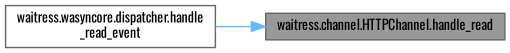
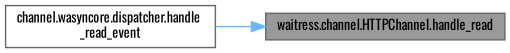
node "waitress.wasyncore.dispatcher.handle _read_event": label "waitress.wasyncore.dispatcher.handle _read_event" -> "channel.wasyncore.dispatcher.handle _read_event"
